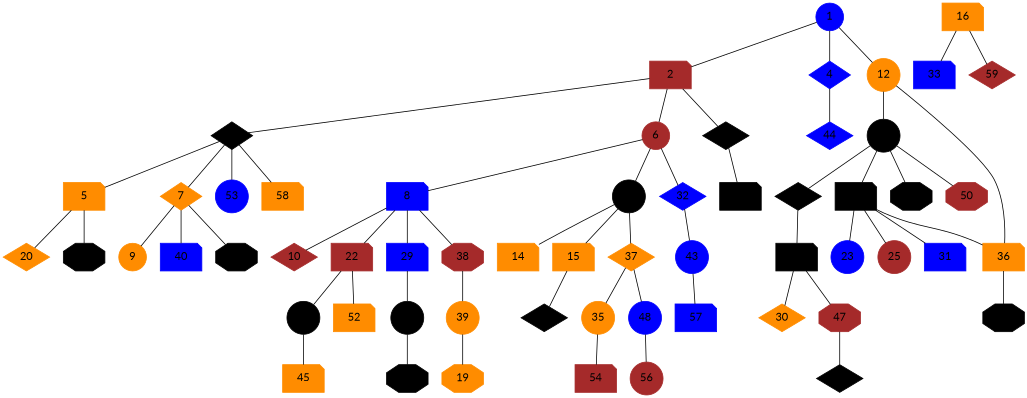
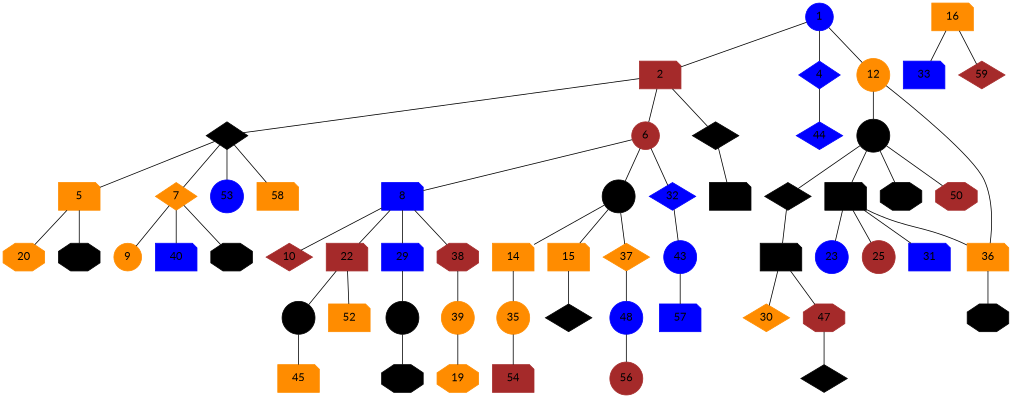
node "20": shape diamond -> octagon
edge "37" -- "35": now "14" -- "35"
